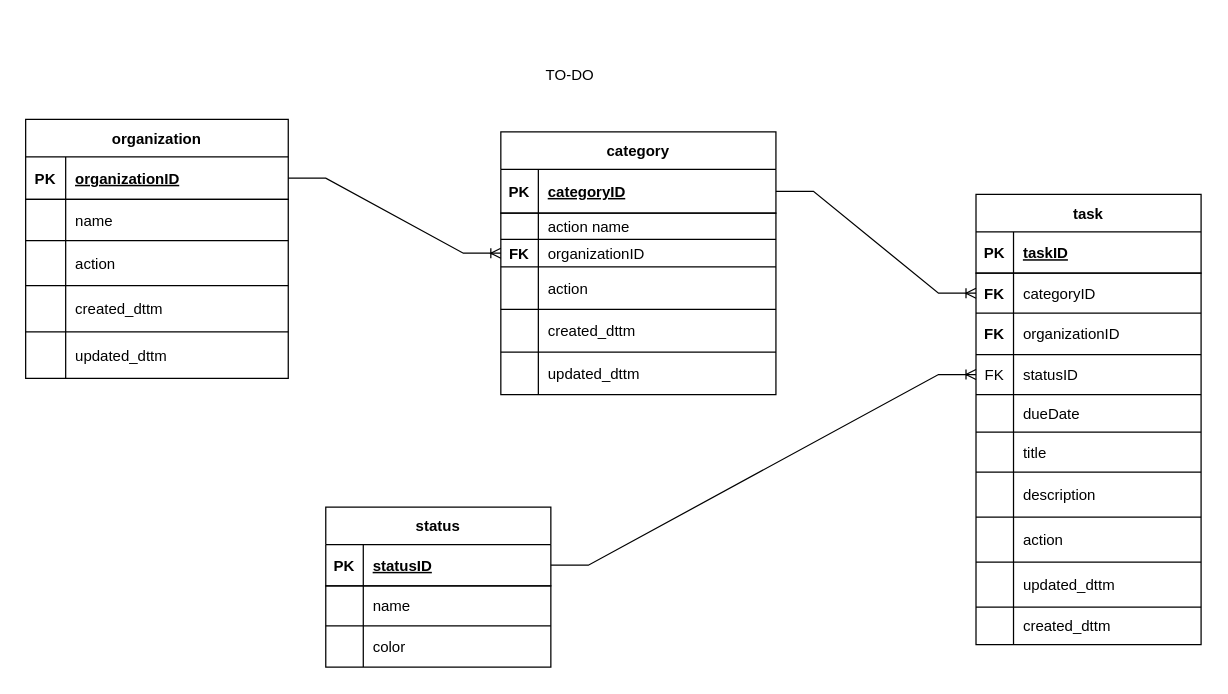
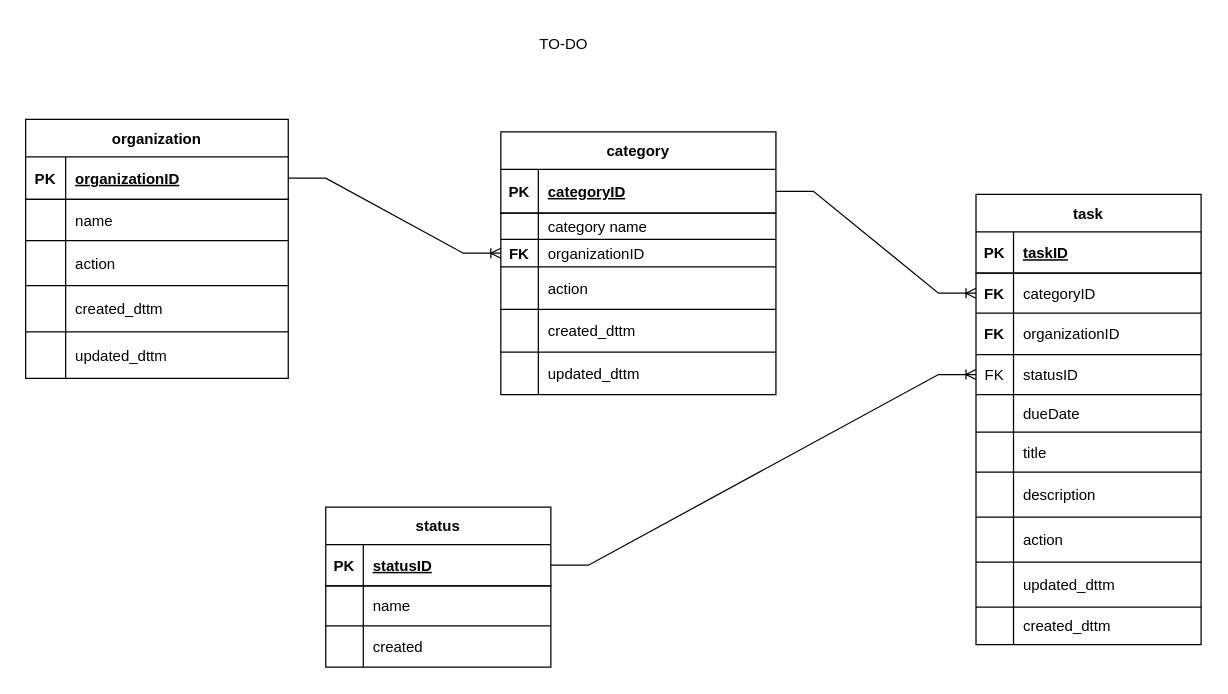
node "TO-DO": moved (569, 76) -> (563, 44)
node "action name": label "action name" -> "category name"
node "color": label "color" -> "created"
